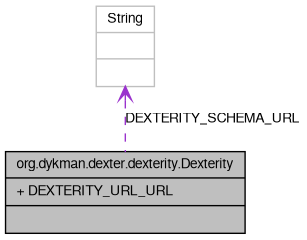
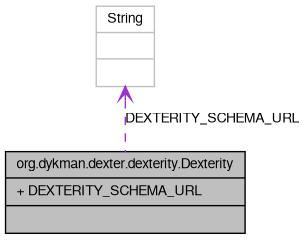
node "org.dykman.dexter.dexterity.Dexterity": text "+ DEXTERITY_URL_URL" -> "+ DEXTERITY_SCHEMA_URL"
